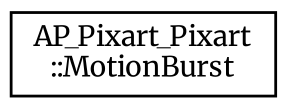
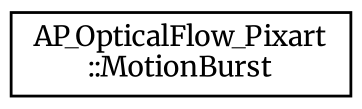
node "AP_Pixart_Pixart ::MotionBurst": label "AP_Pixart_Pixart ::MotionBurst" -> "AP_OpticalFlow_Pixart ::MotionBurst"
